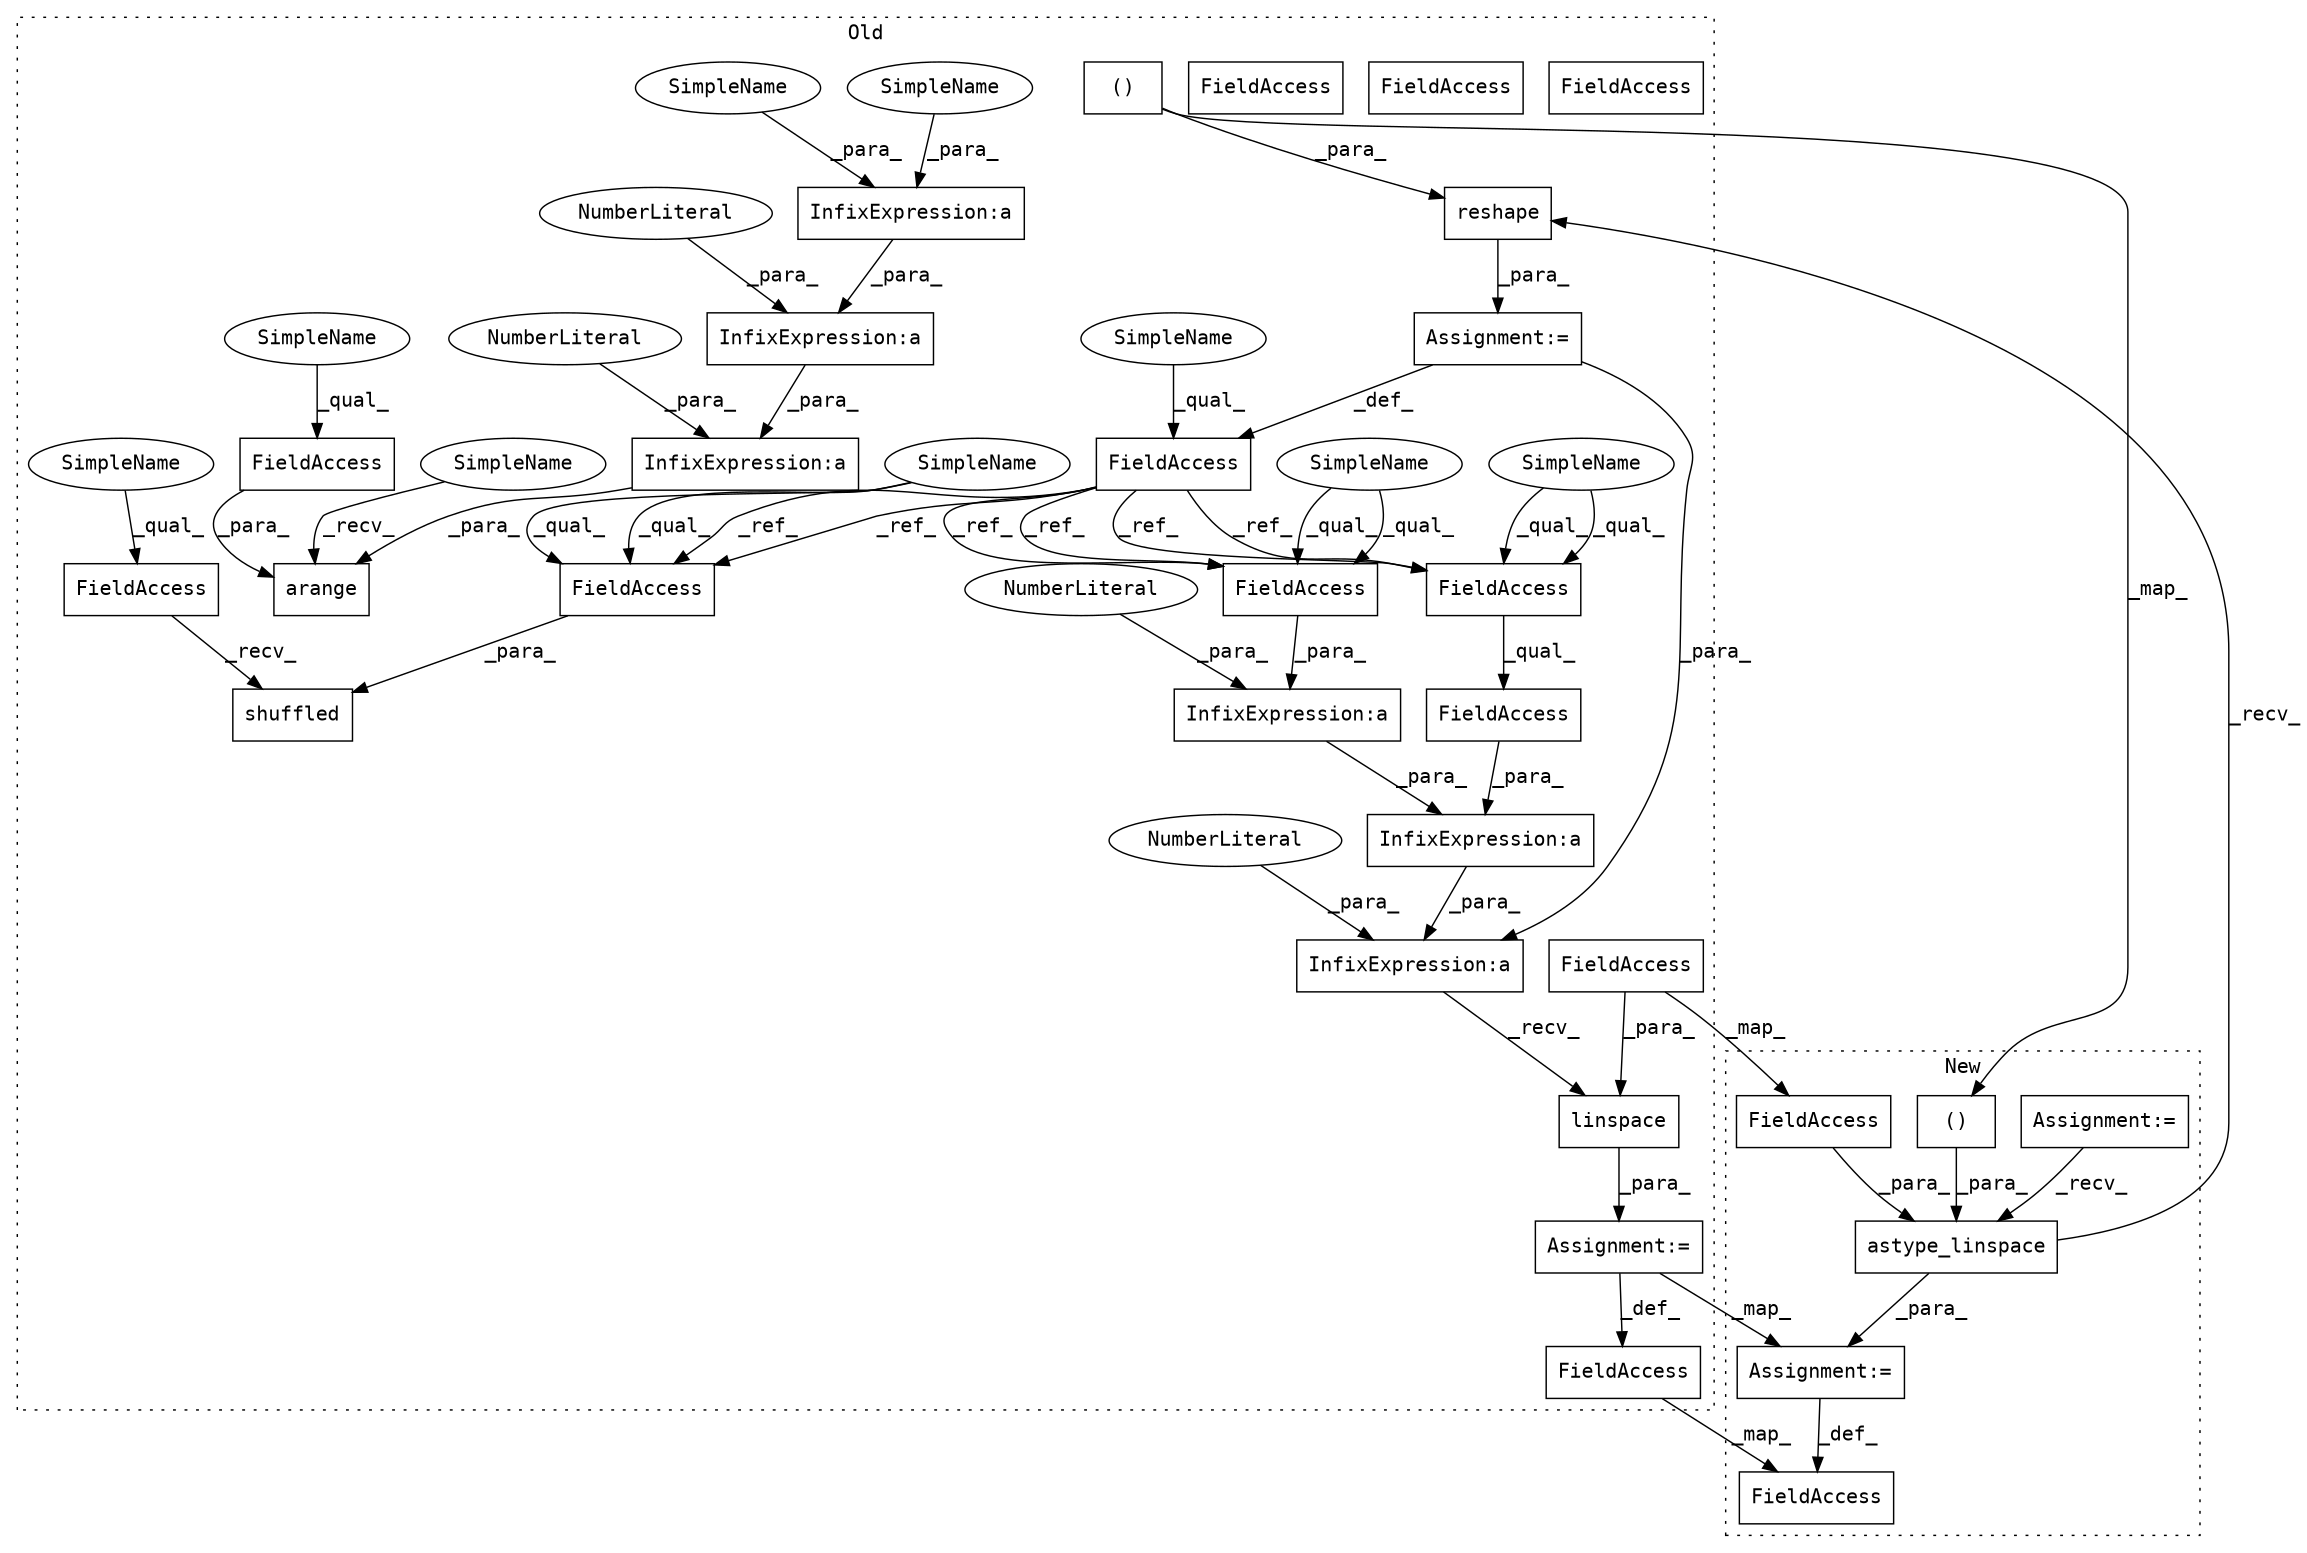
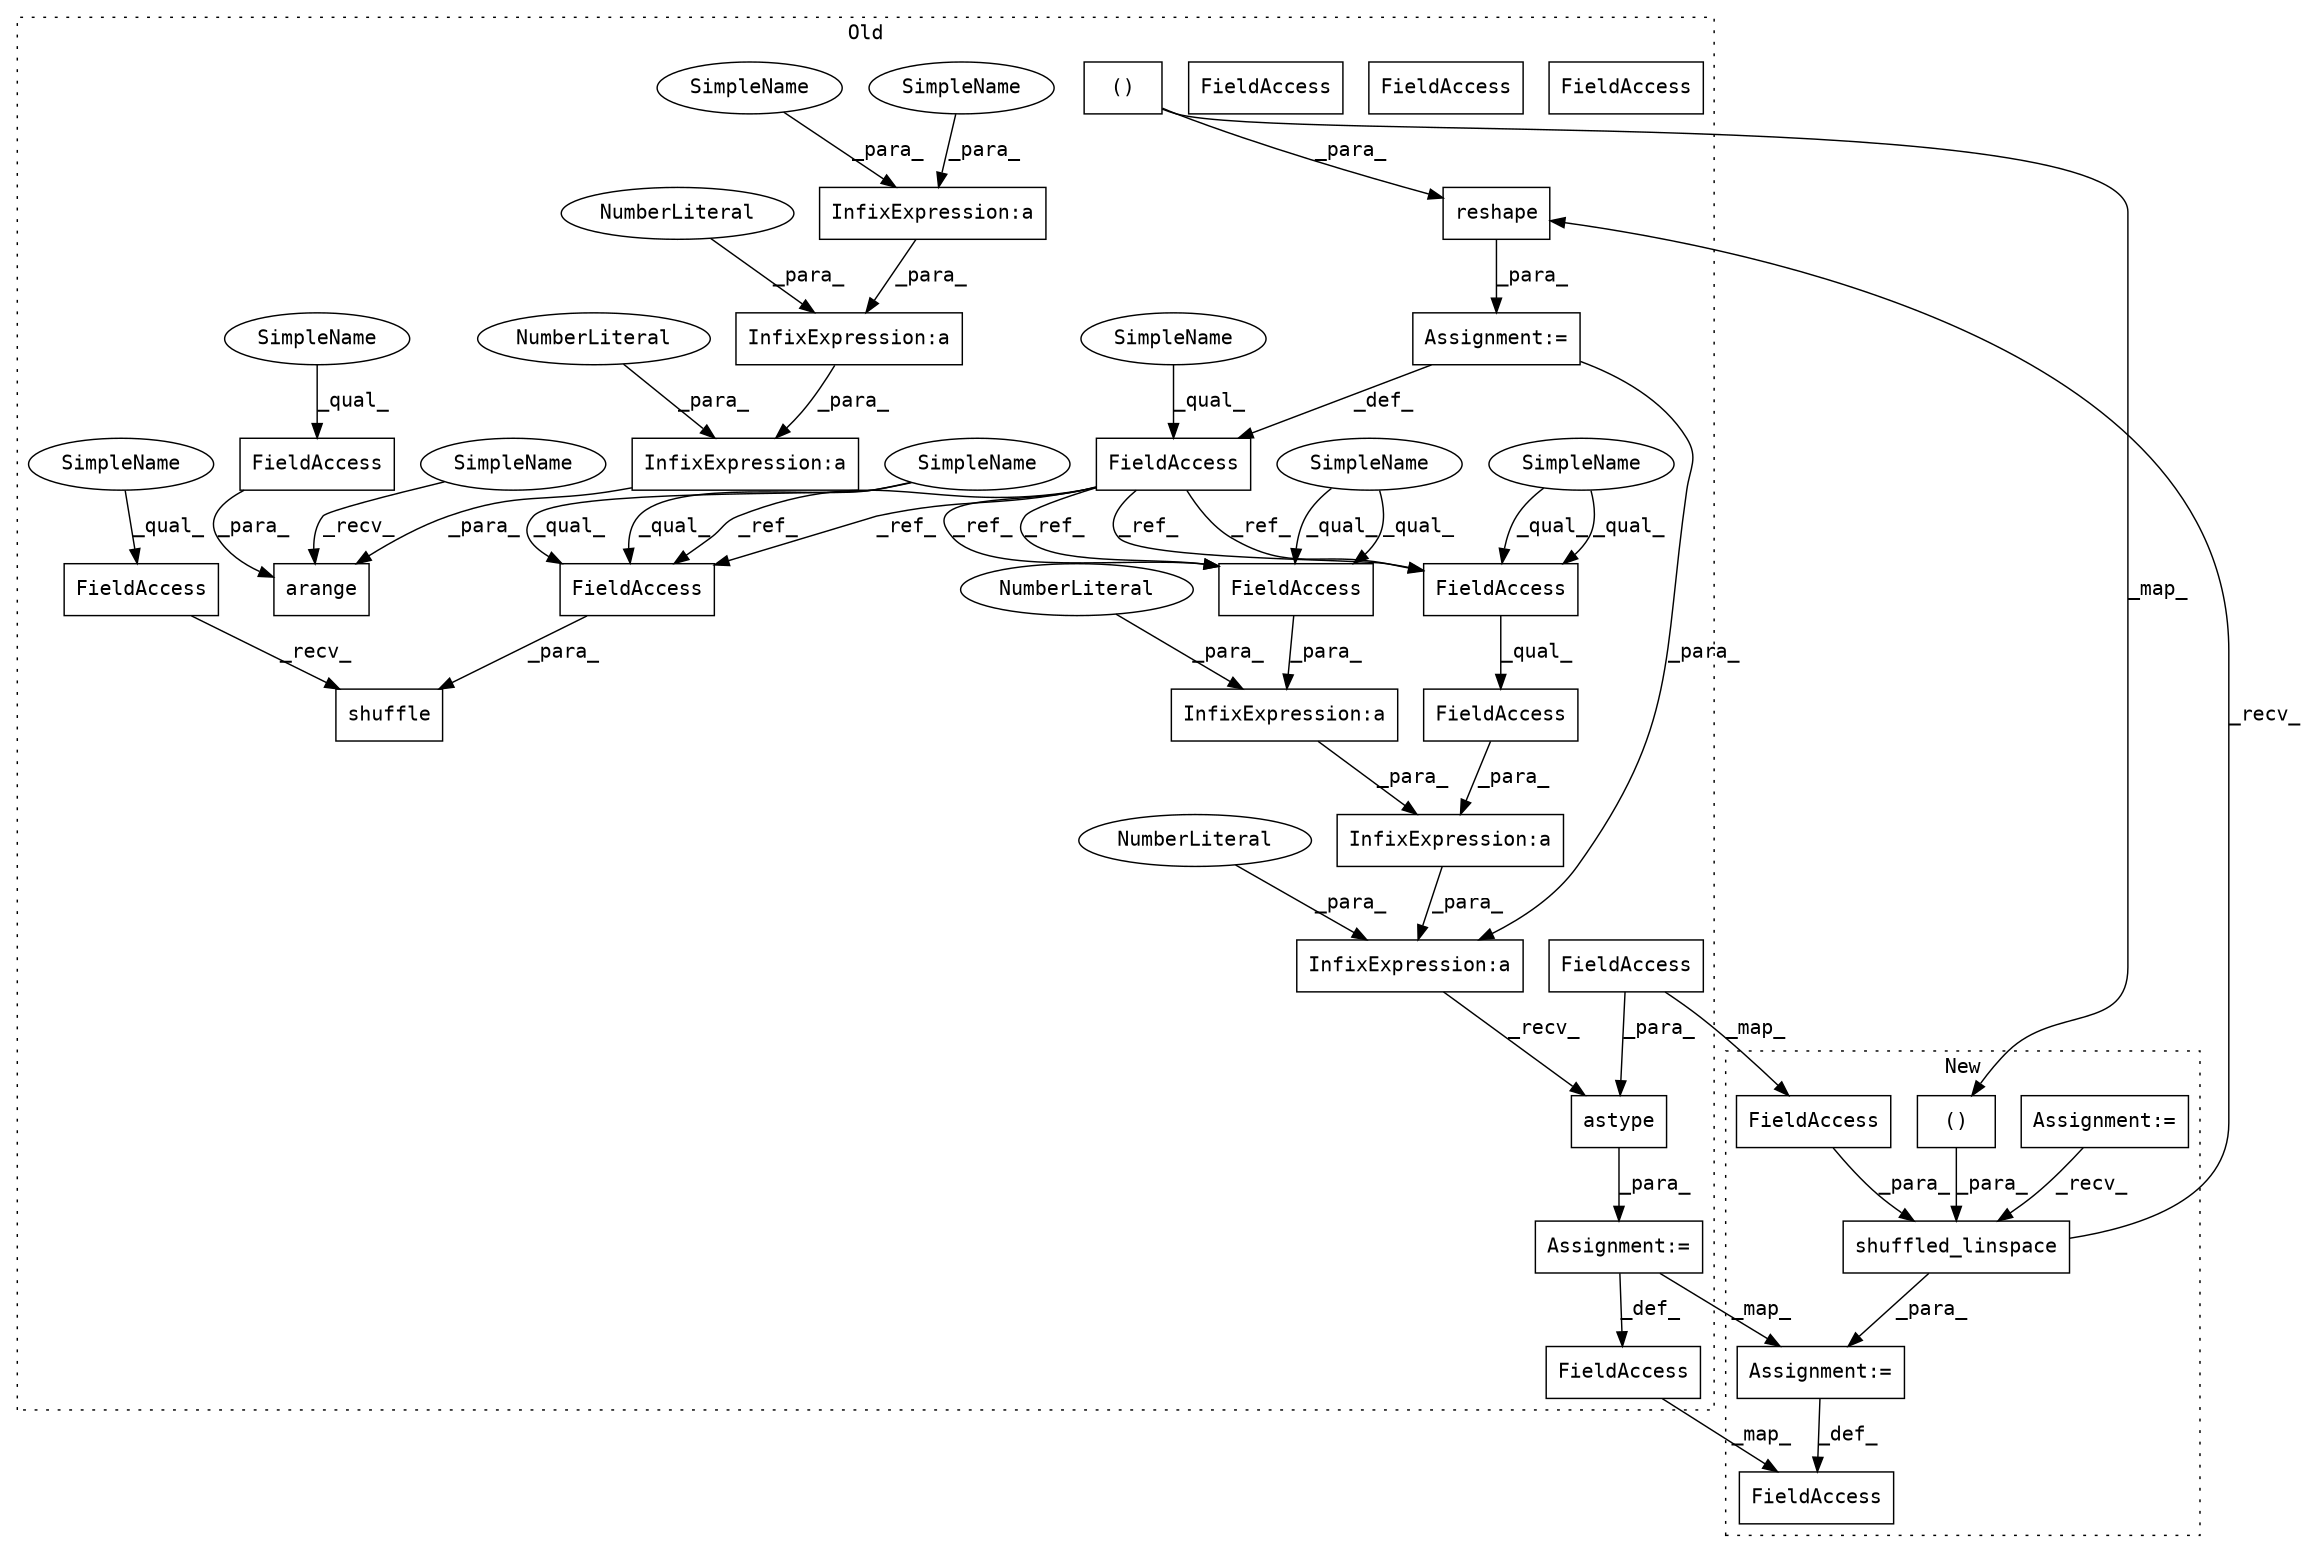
node "shuffled": label "shuffled" -> "shuffle"
node "linspace": label "linspace" -> "astype"
node "astype_linspace": label "astype_linspace" -> "shuffled_linspace"
